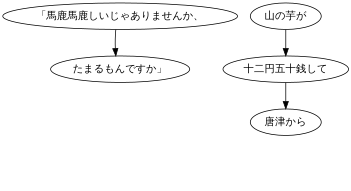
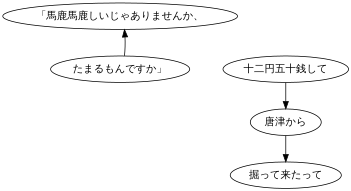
node "山の芋が": removed
edge "「馬鹿馬鹿しいじゃありませんか、" -> "たまるもんですか」": reversed
node "掘って来たって": added
